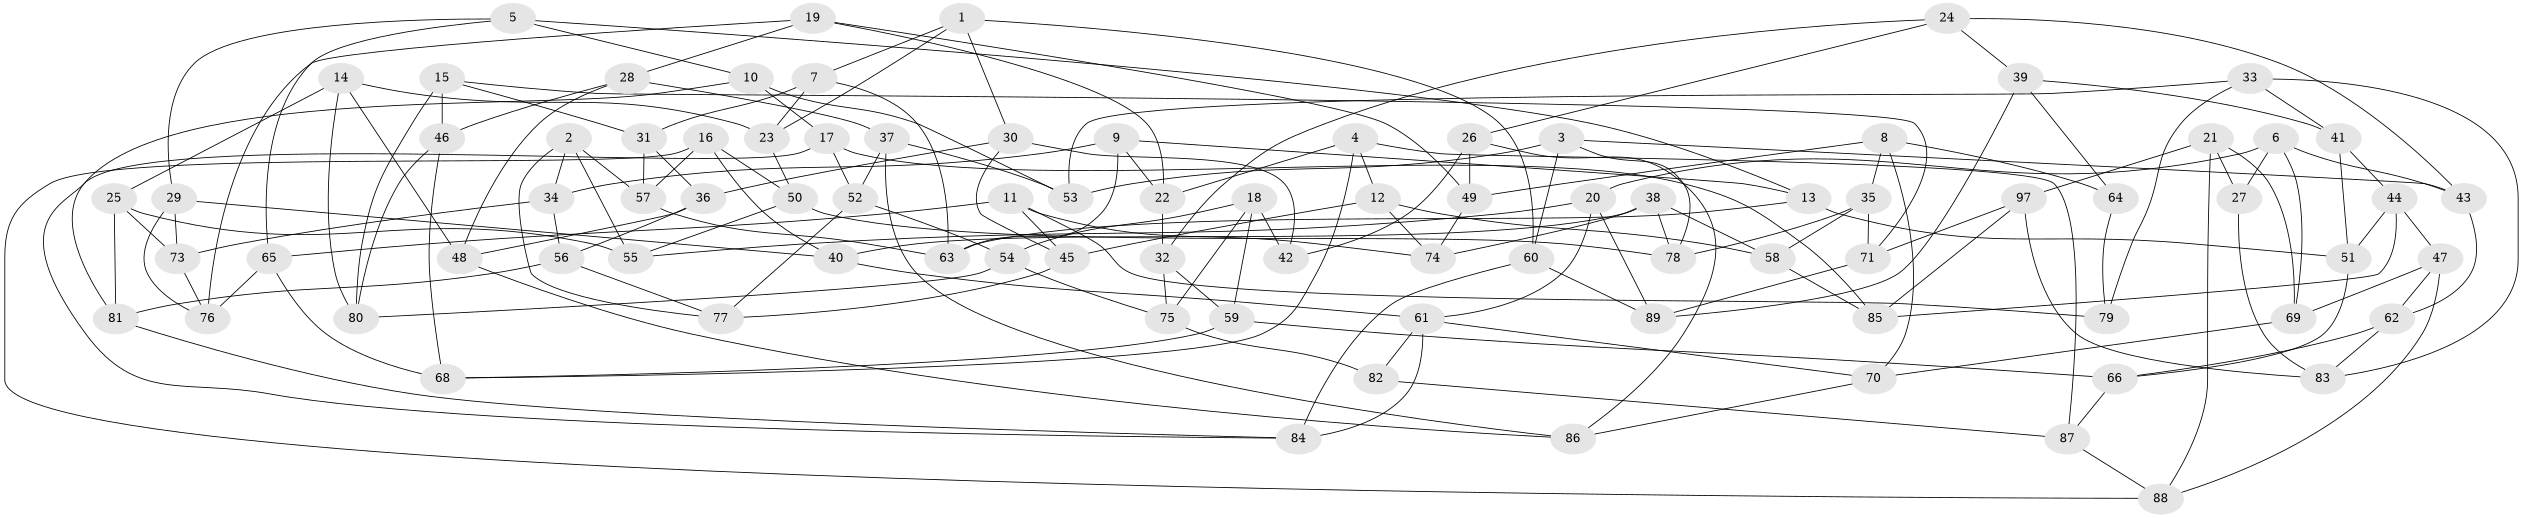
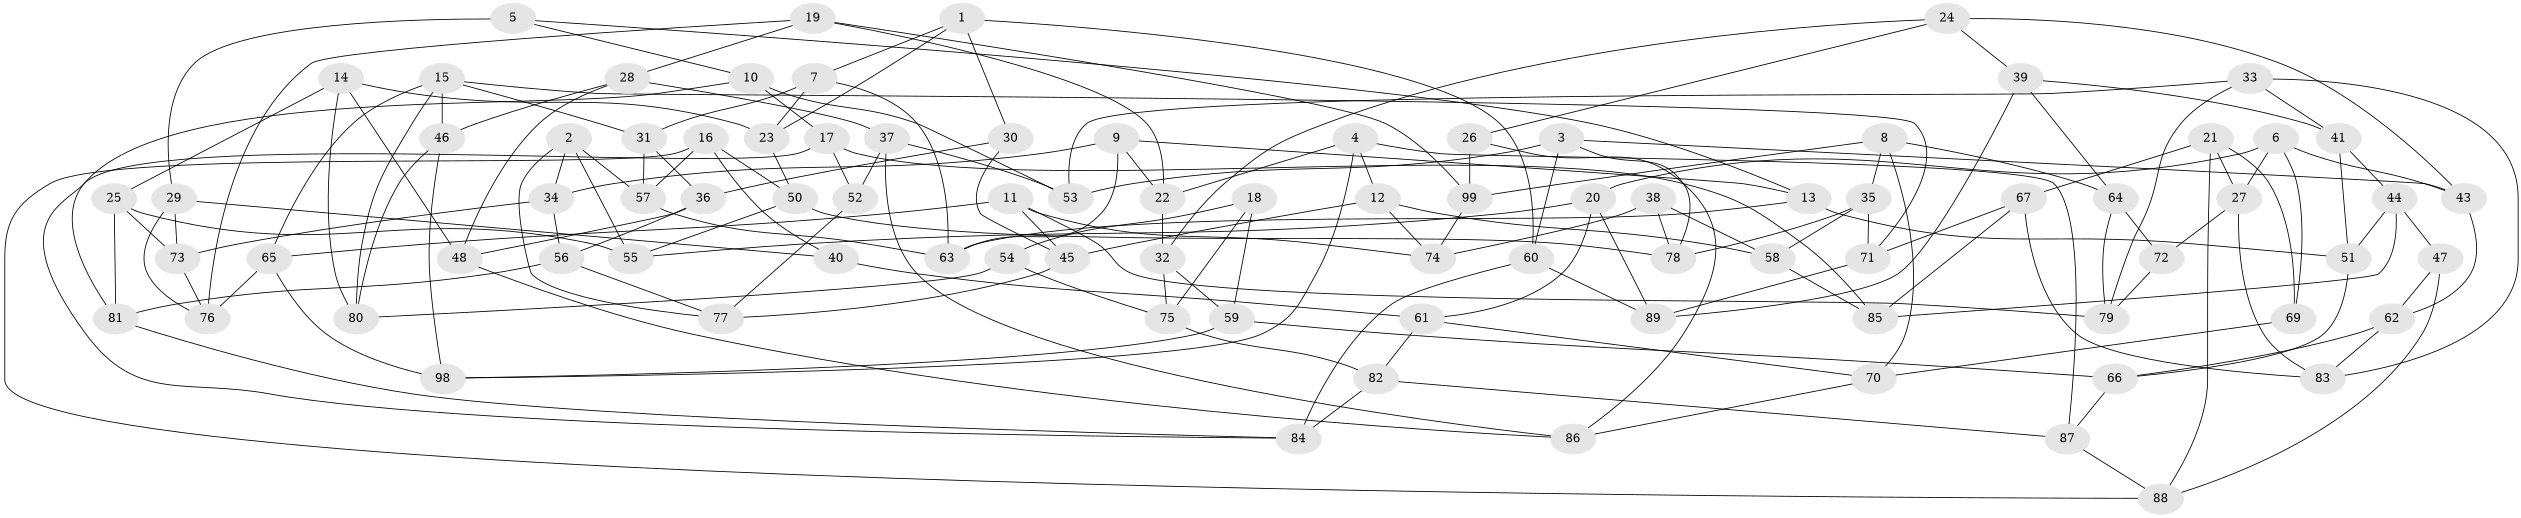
edge "5" -- "65": now "15" -- "65"
node "49": label "49" -> "99"
node "97": label "97" -> "67"
edge "52" -- "54": removed
edge "38" -- "40": removed
node "42": removed
node "72": added
edge "47" -- "69": removed
node "68": label "68" -> "98"
edge "61" -- "84": now "82" -- "84"
